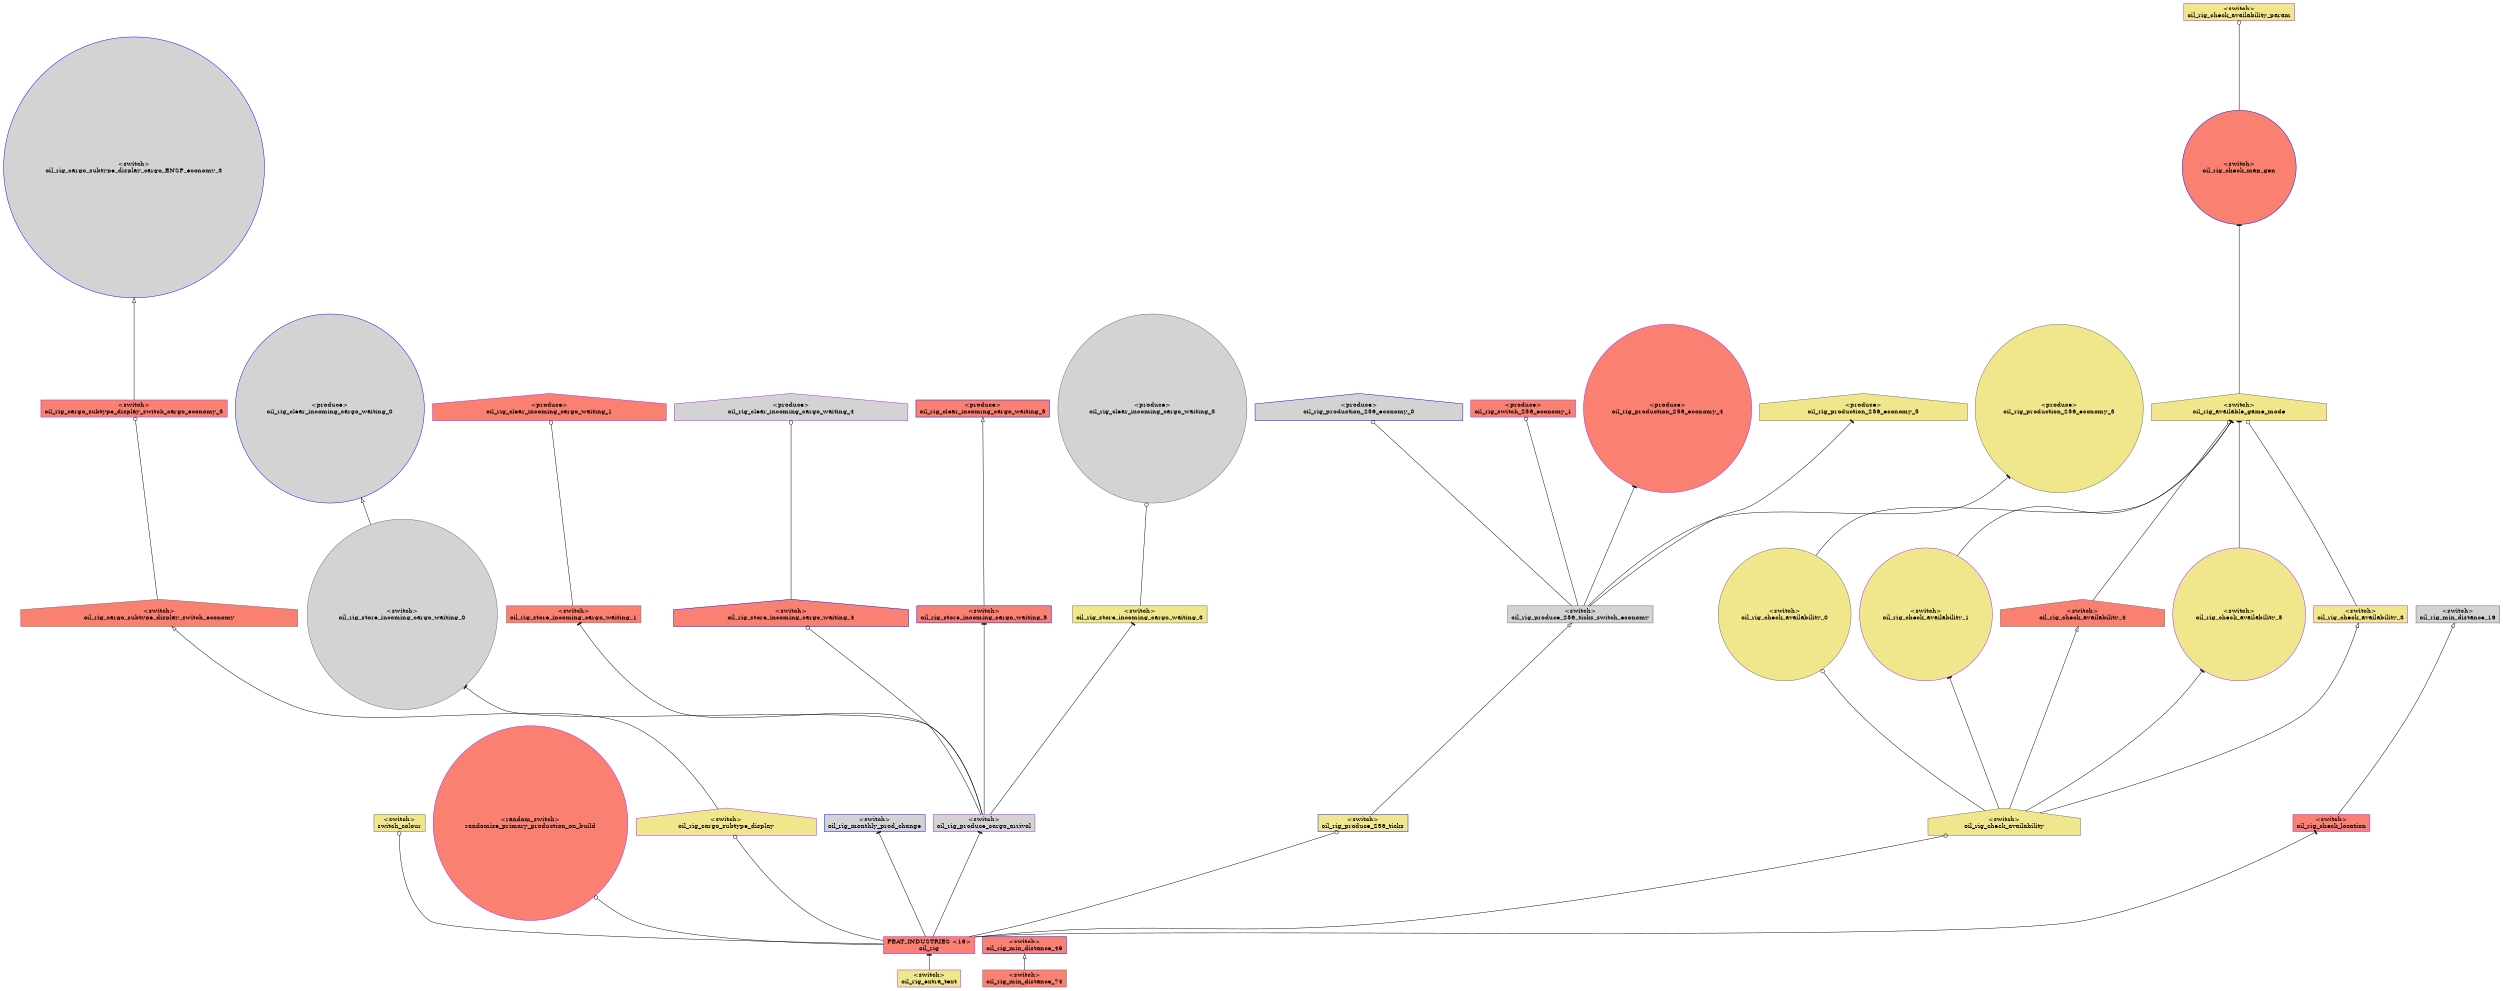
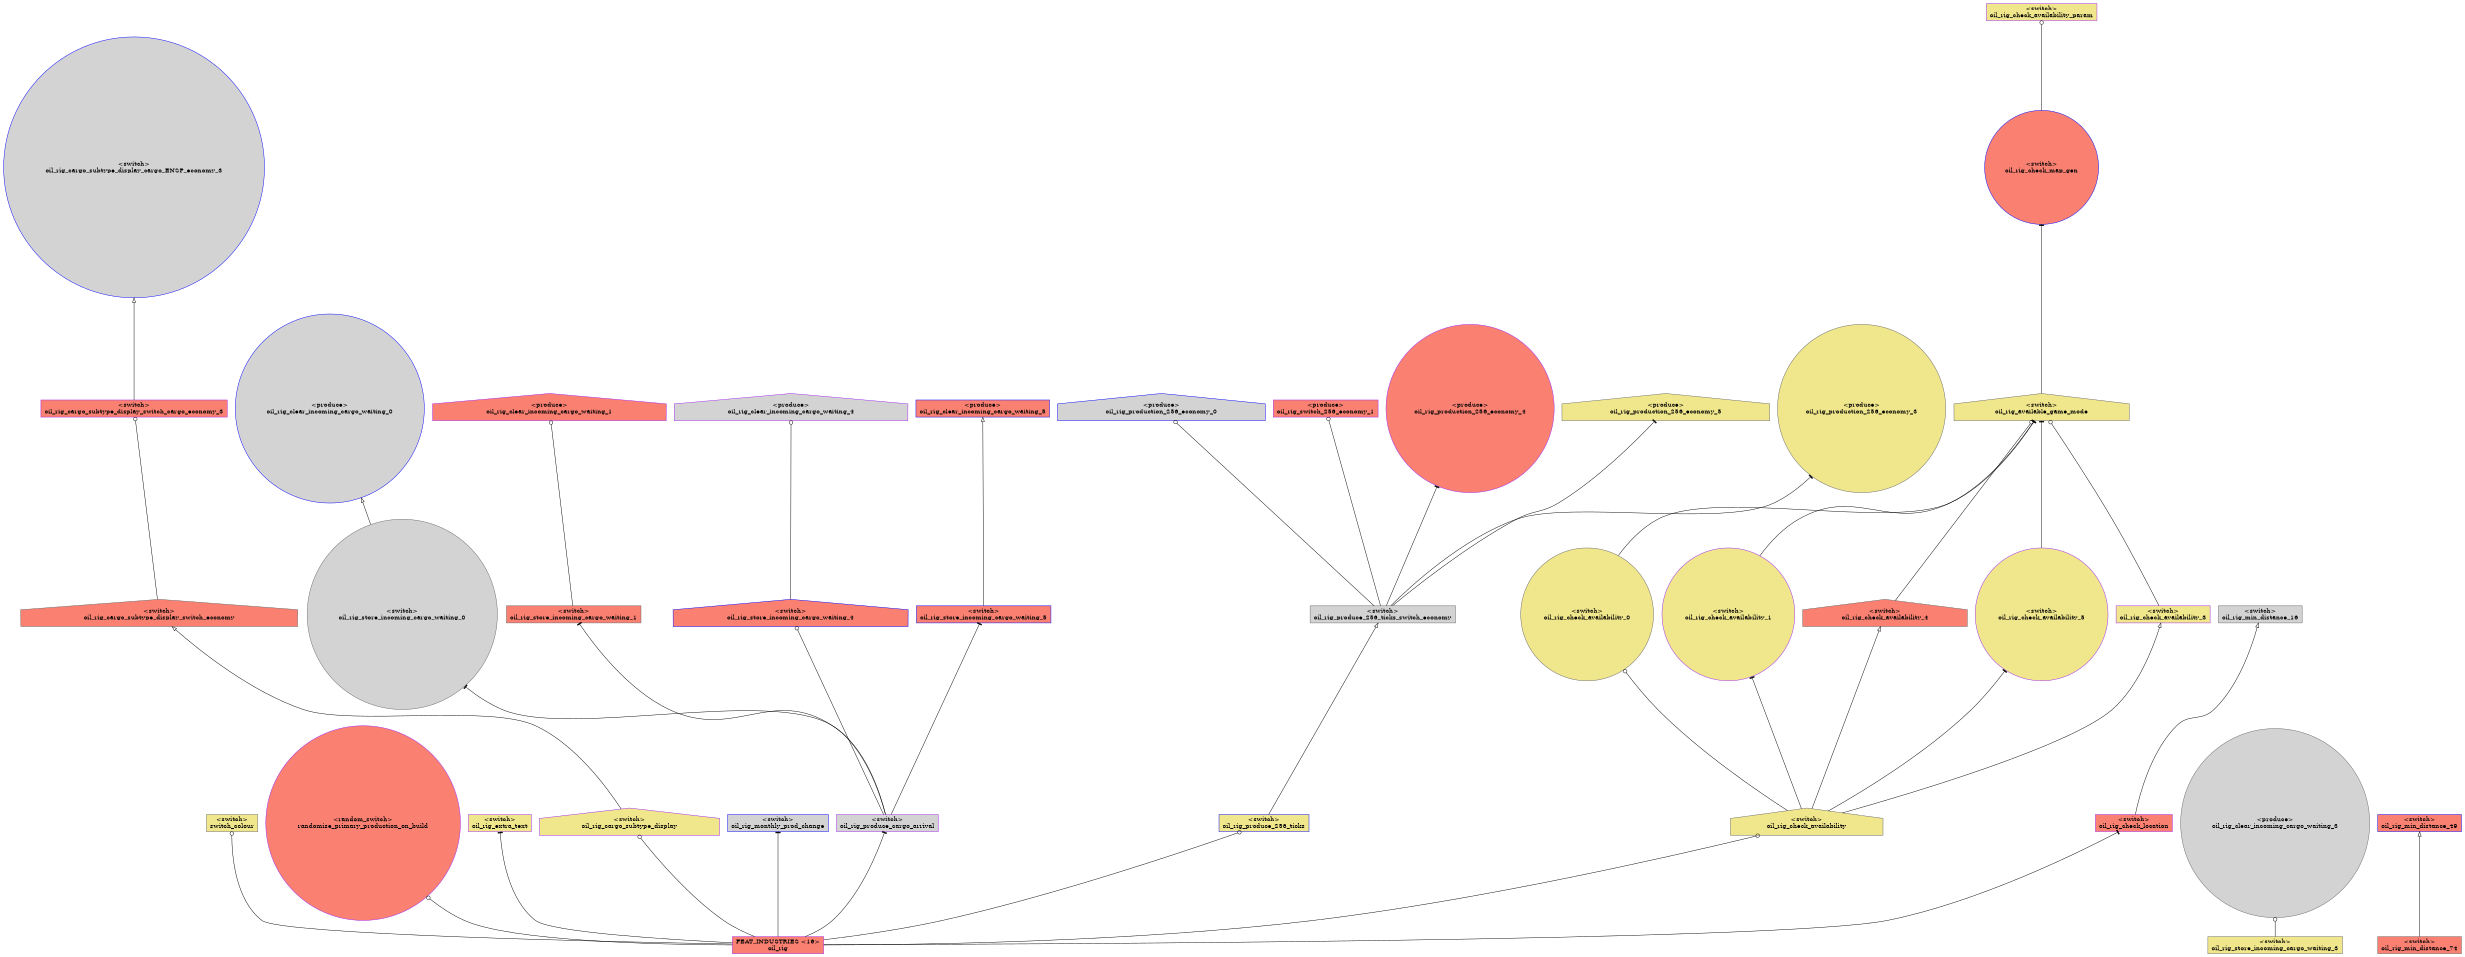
edge "<switch> oil_rig_produce_cargo_arrival" -> "<switch> oil_rig_store_incoming_cargo_waiting_3": removed
edge "<switch> oil_rig_extra_text" -> "FEAT_INDUSTRIES <16> oil_rig": reversed
